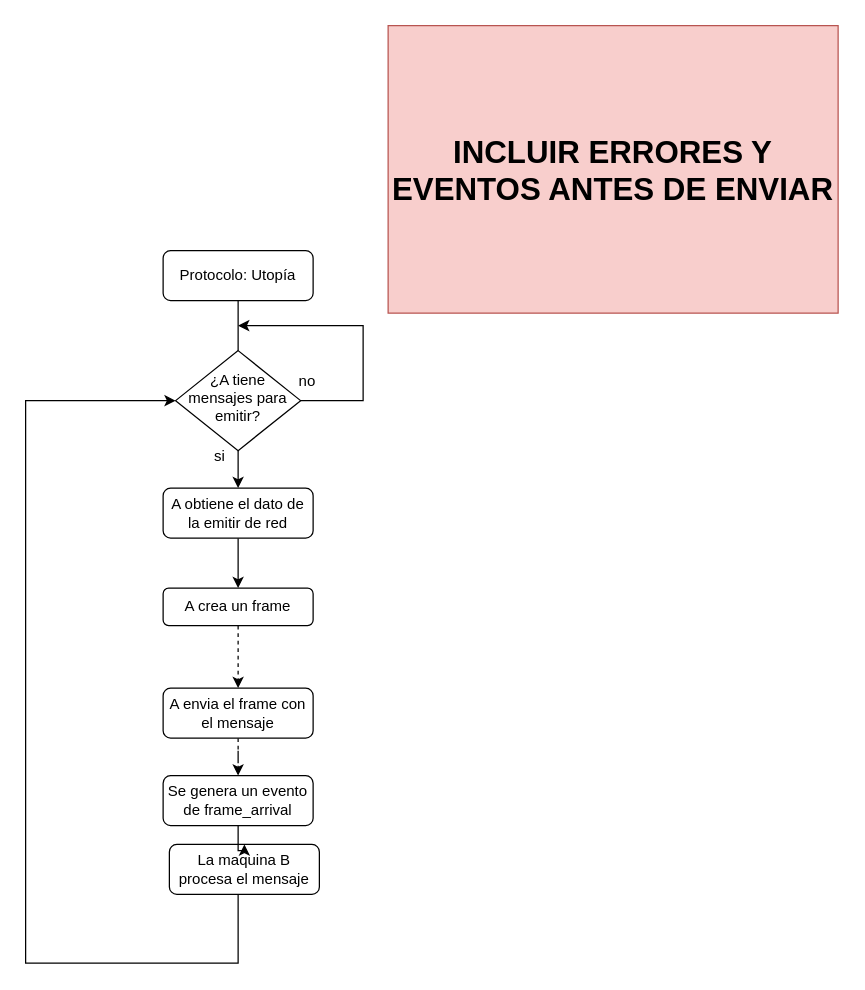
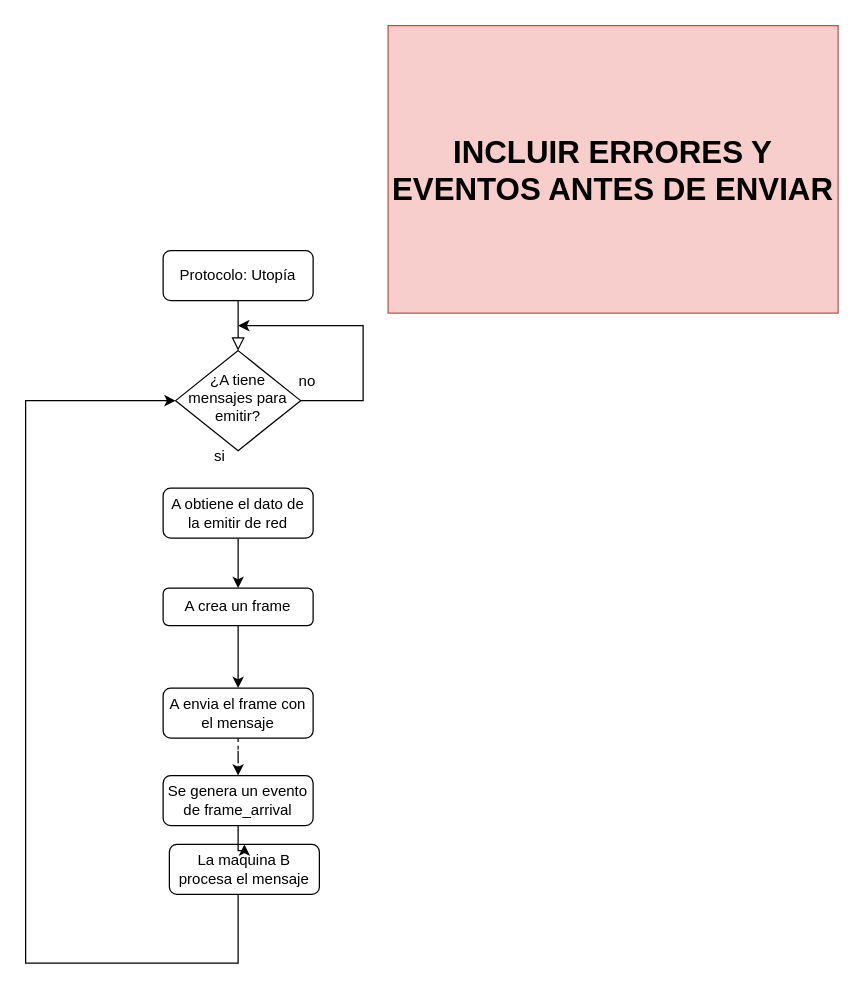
edge "Protocolo: Utopía" -- "¿A tiene mensajes para emitir?": arrowhead none -> block
edge "¿A tiene mensajes para emitir?" -> "A obtiene el dato de la emitir de red": removed
edge "A crea un frame" -> "A envia el frame con el mensaje": style dashed -> solid
